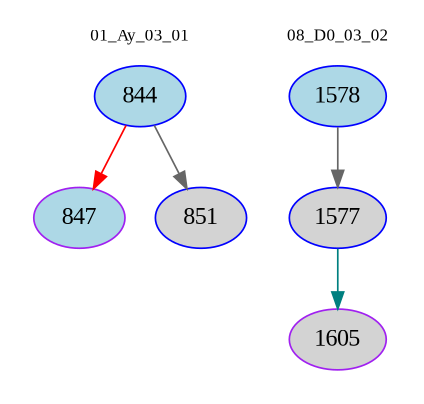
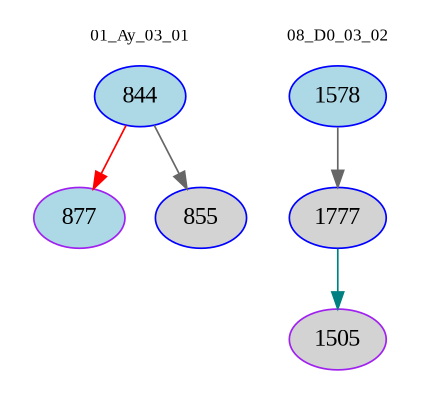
node "847": label "847" -> "877"
node "851": label "851" -> "855"
node "1577": label "1577" -> "1777"
node "1605": label "1605" -> "1505"
